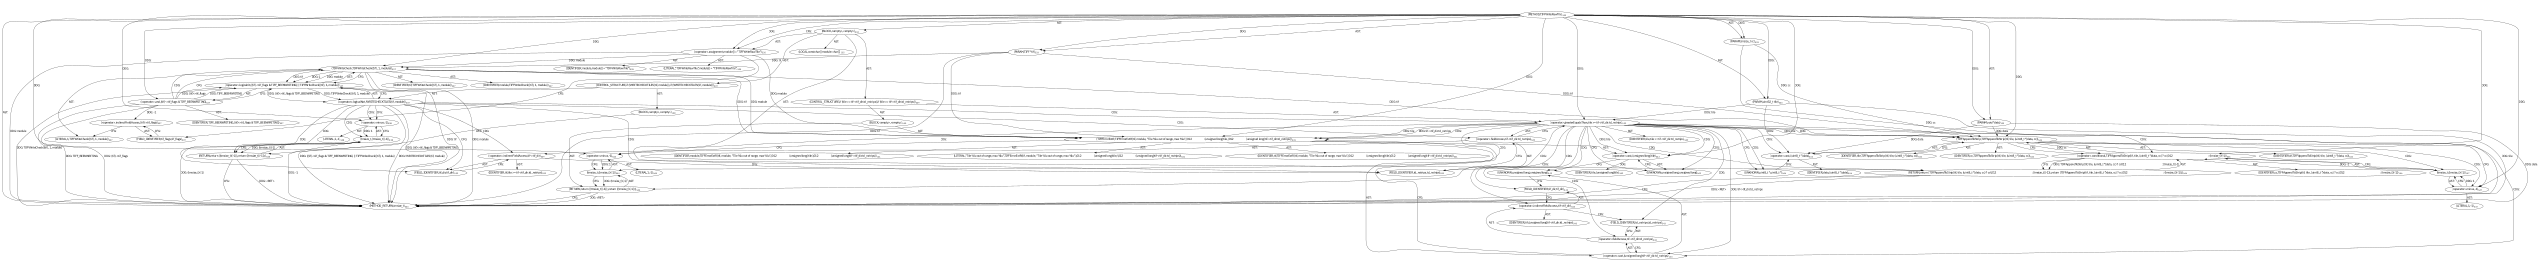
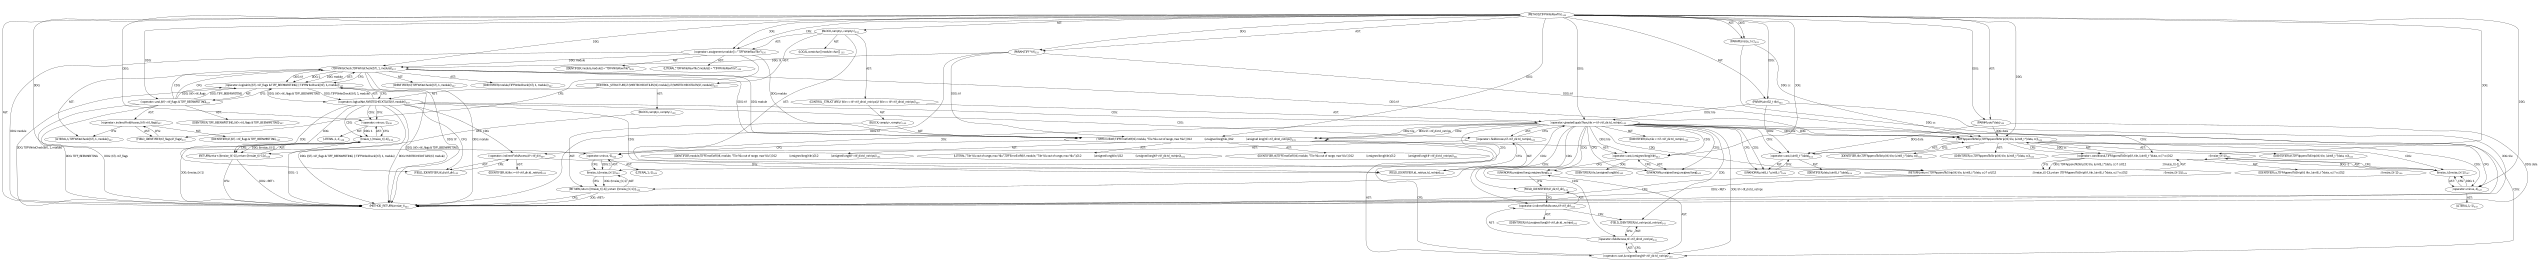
edge "(<operator>.and,(tif)->tif_flags & TIFF_BEENWRITING)" -> "(<operator>.indirectFieldAccess,(tif)->tif_flags)": label "DDG: -1" -> "AST: "
node "(IDENTIFIER,tif,(tif)->tif_flags & TIFF_BEENWRITING)": added
edge "(<operator>.cast,(uint8_t *)data)" -> "(UNKNOWN,uint8_t *,uint8_t *)": added, label "AST:"
